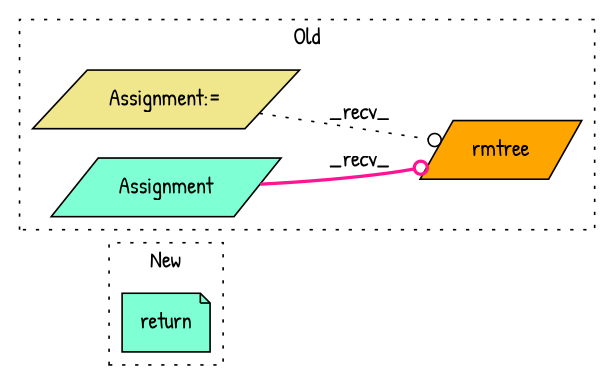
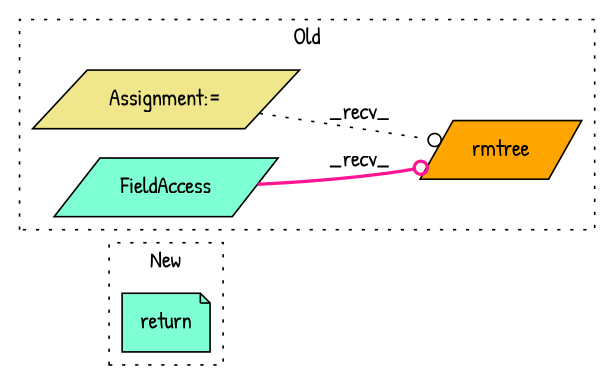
node "Assignment": label "Assignment" -> "FieldAccess"
